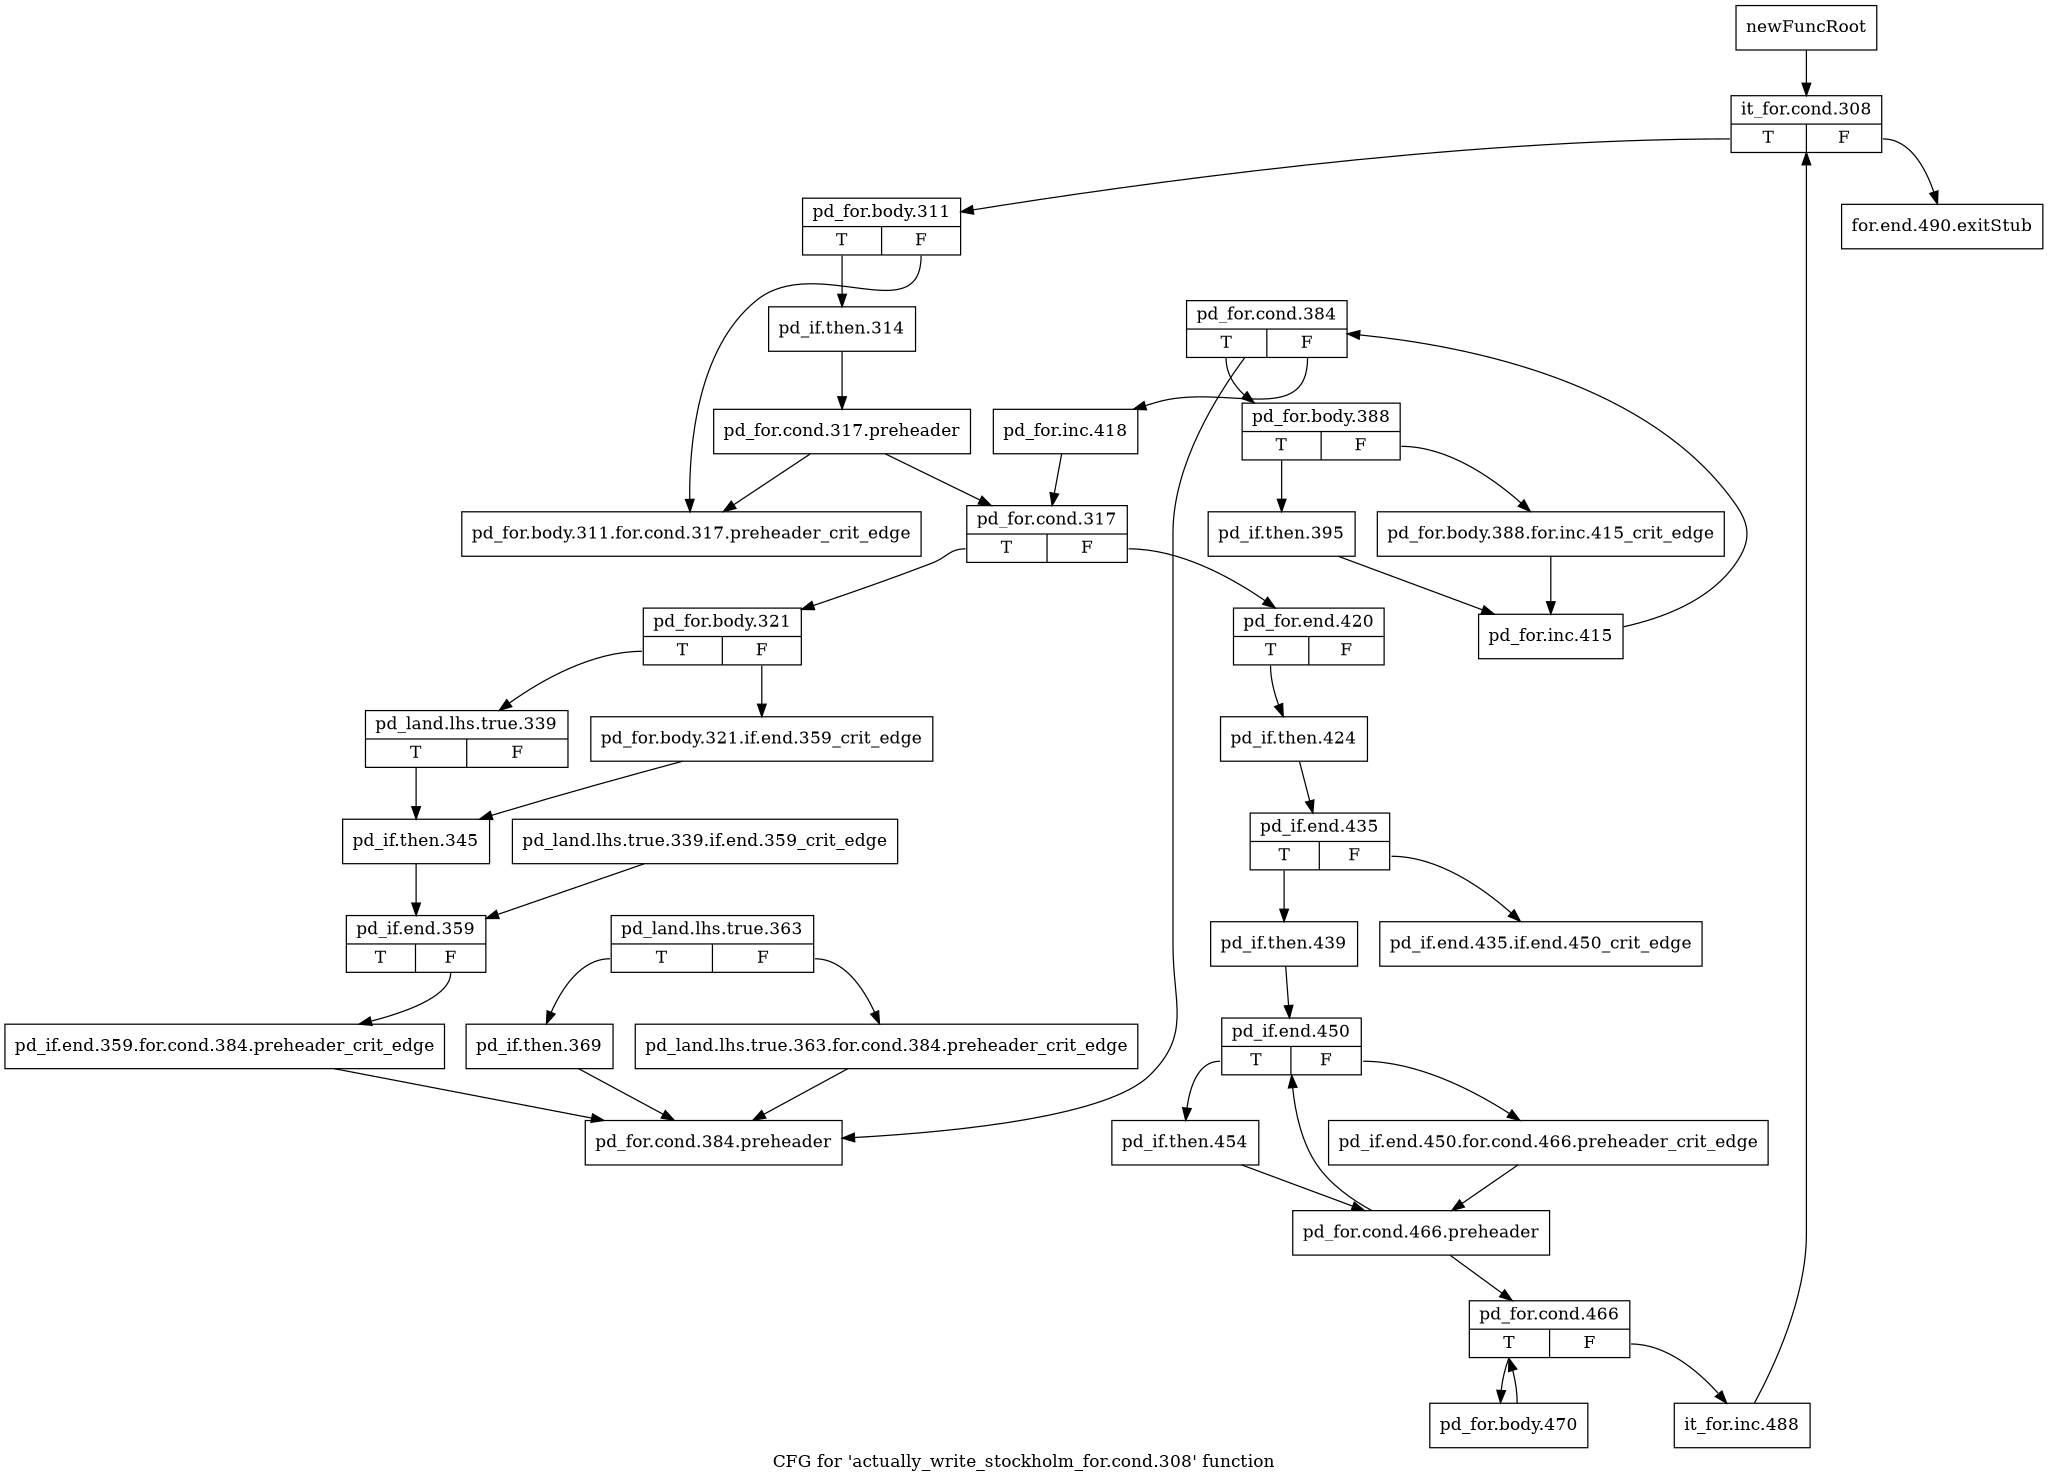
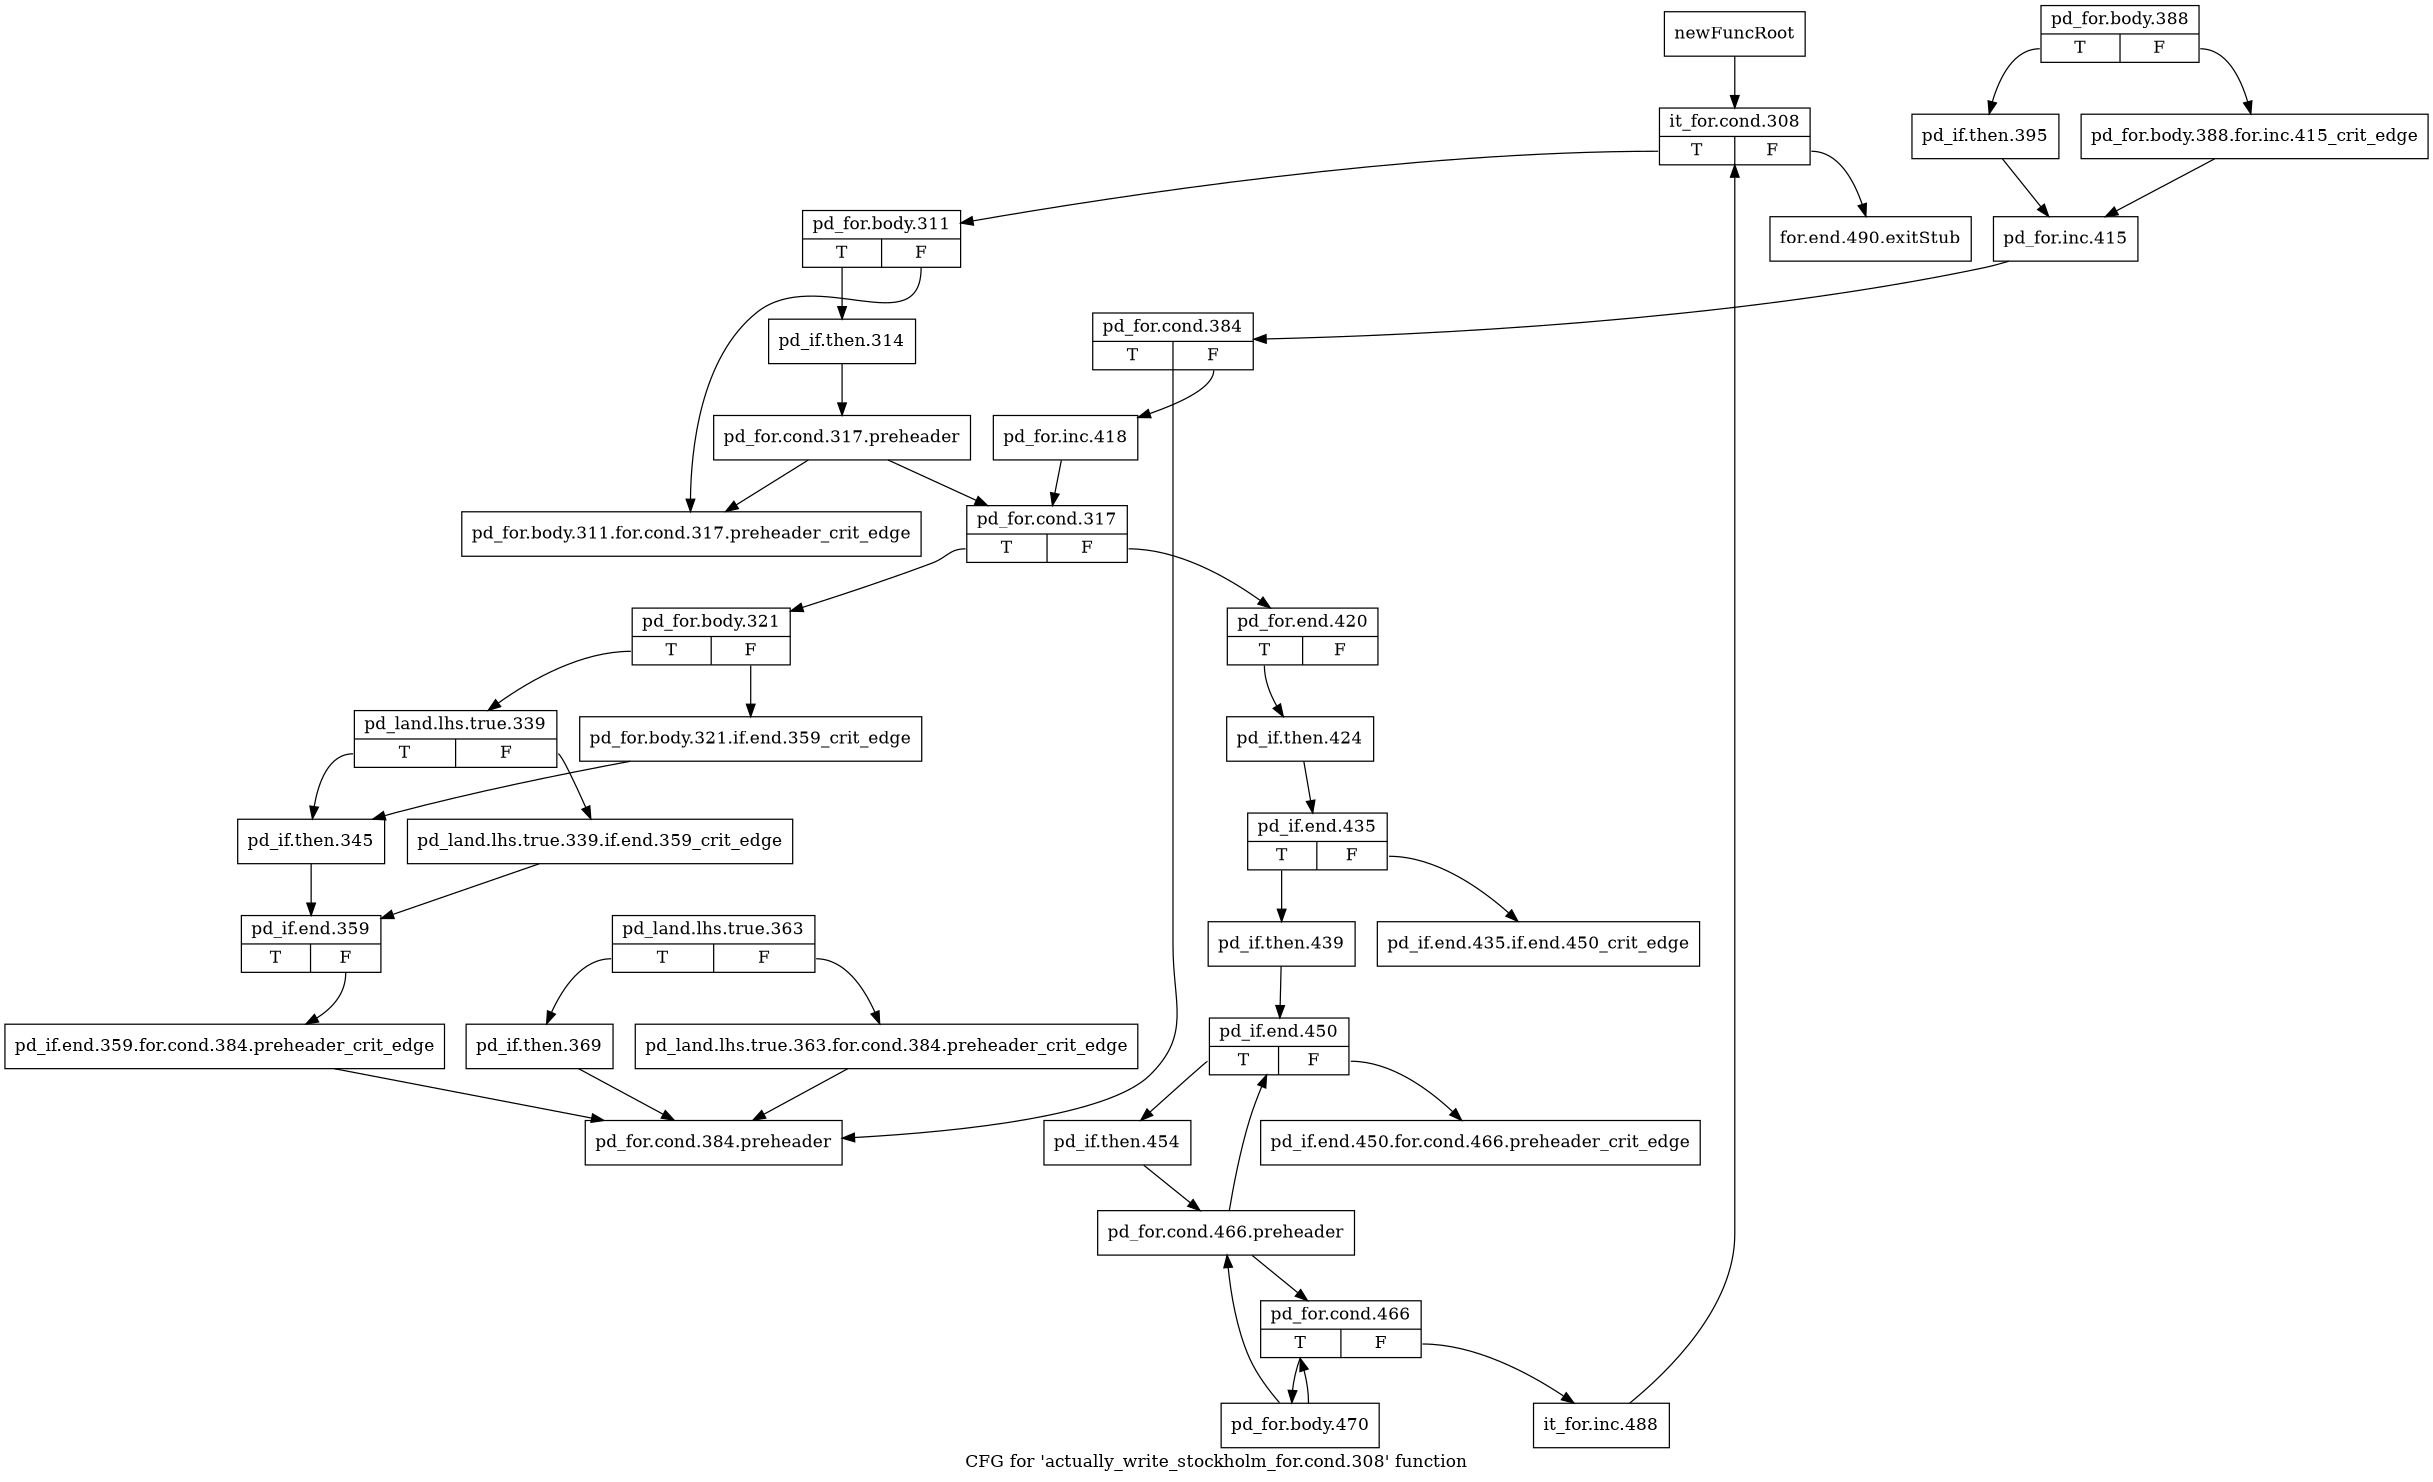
edge "pd_for.cond.384" -> "pd_for.body.388": removed
edge "pd_land.lhs.true.339" -> "pd_land.lhs.true.339.if.end.359_crit_edge": added
edge "pd_if.end.450.for.cond.466.preheader_crit_edge" -> "pd_for.cond.466.preheader": now "pd_for.body.470" -> "pd_for.cond.466.preheader"
